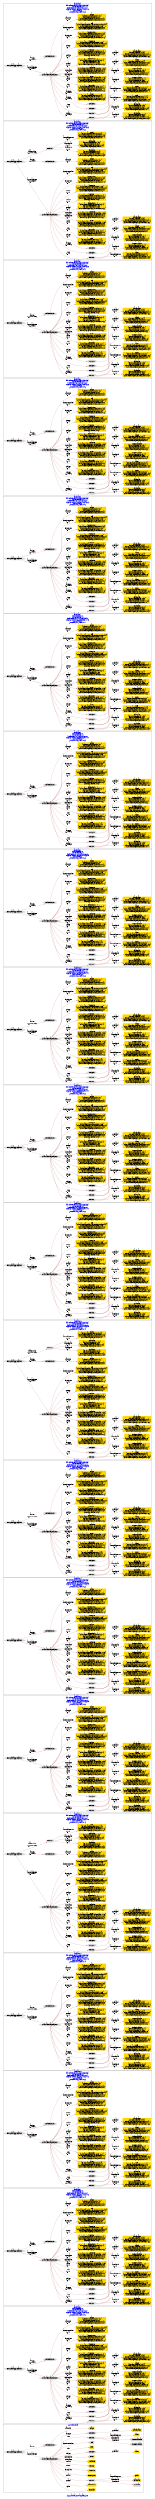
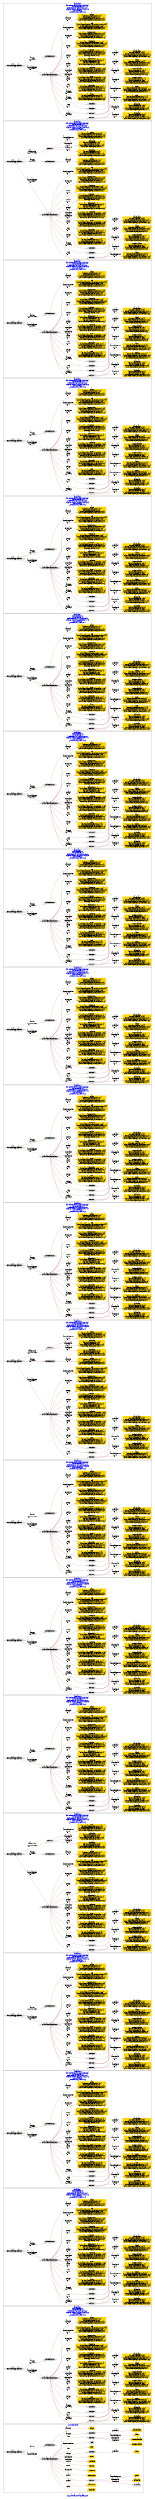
node "sitterDeathDate": fillcolor lightgray -> gold
node "sitterBirthDate": fillcolor lightgray -> gold
